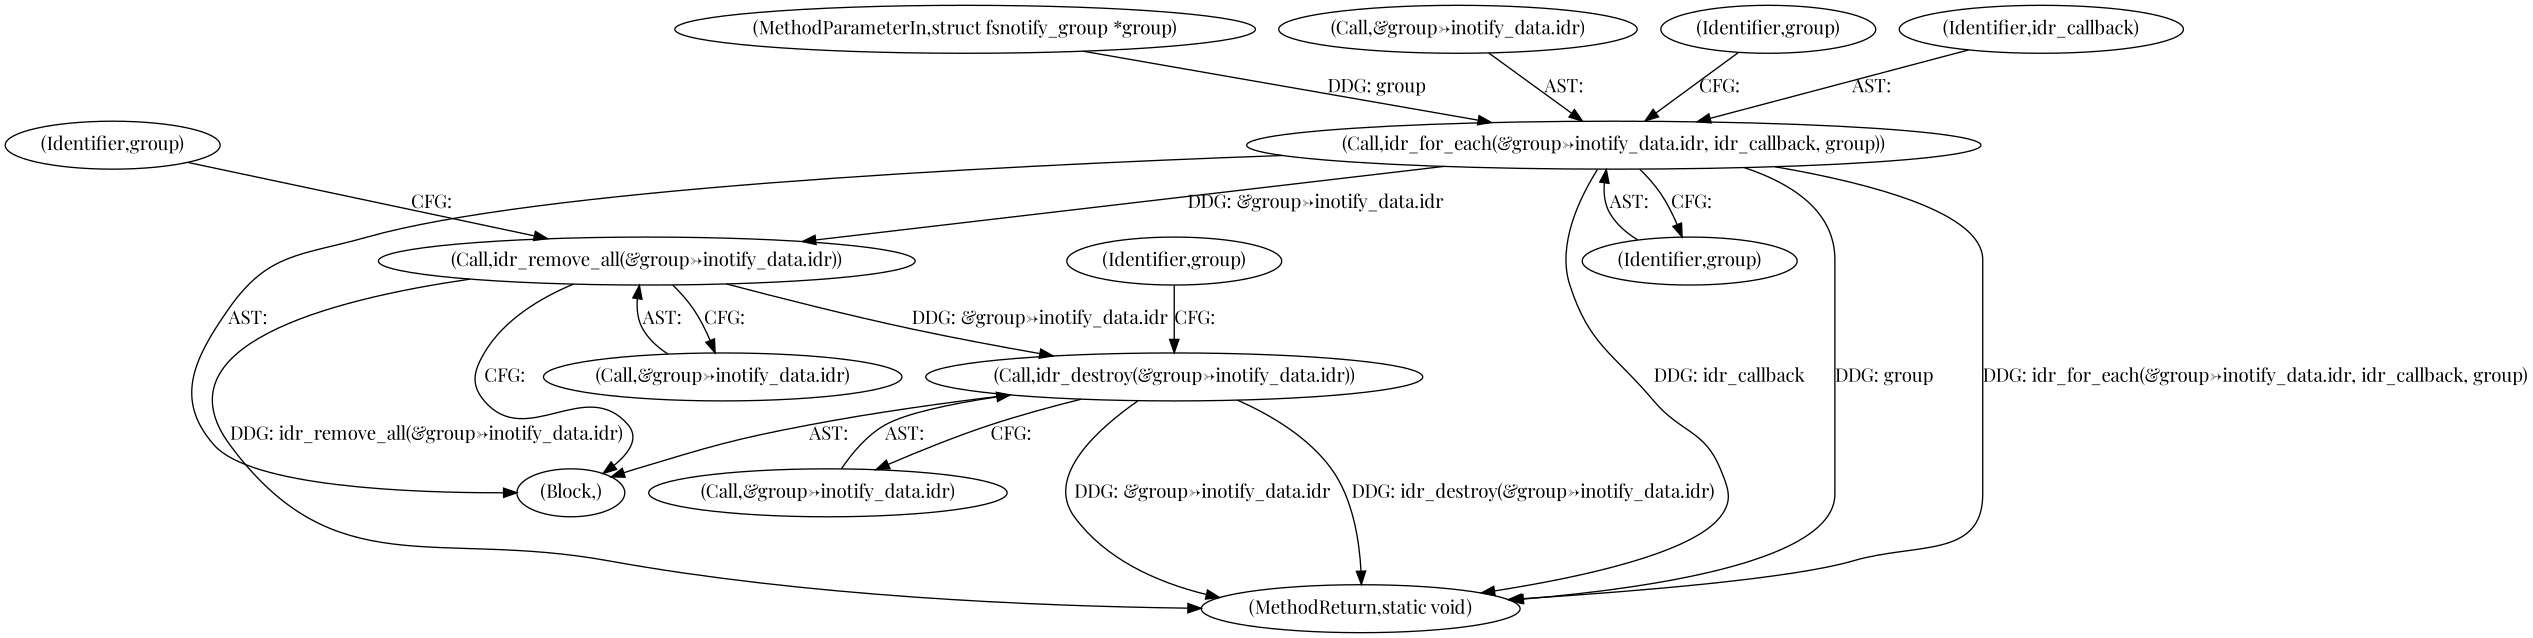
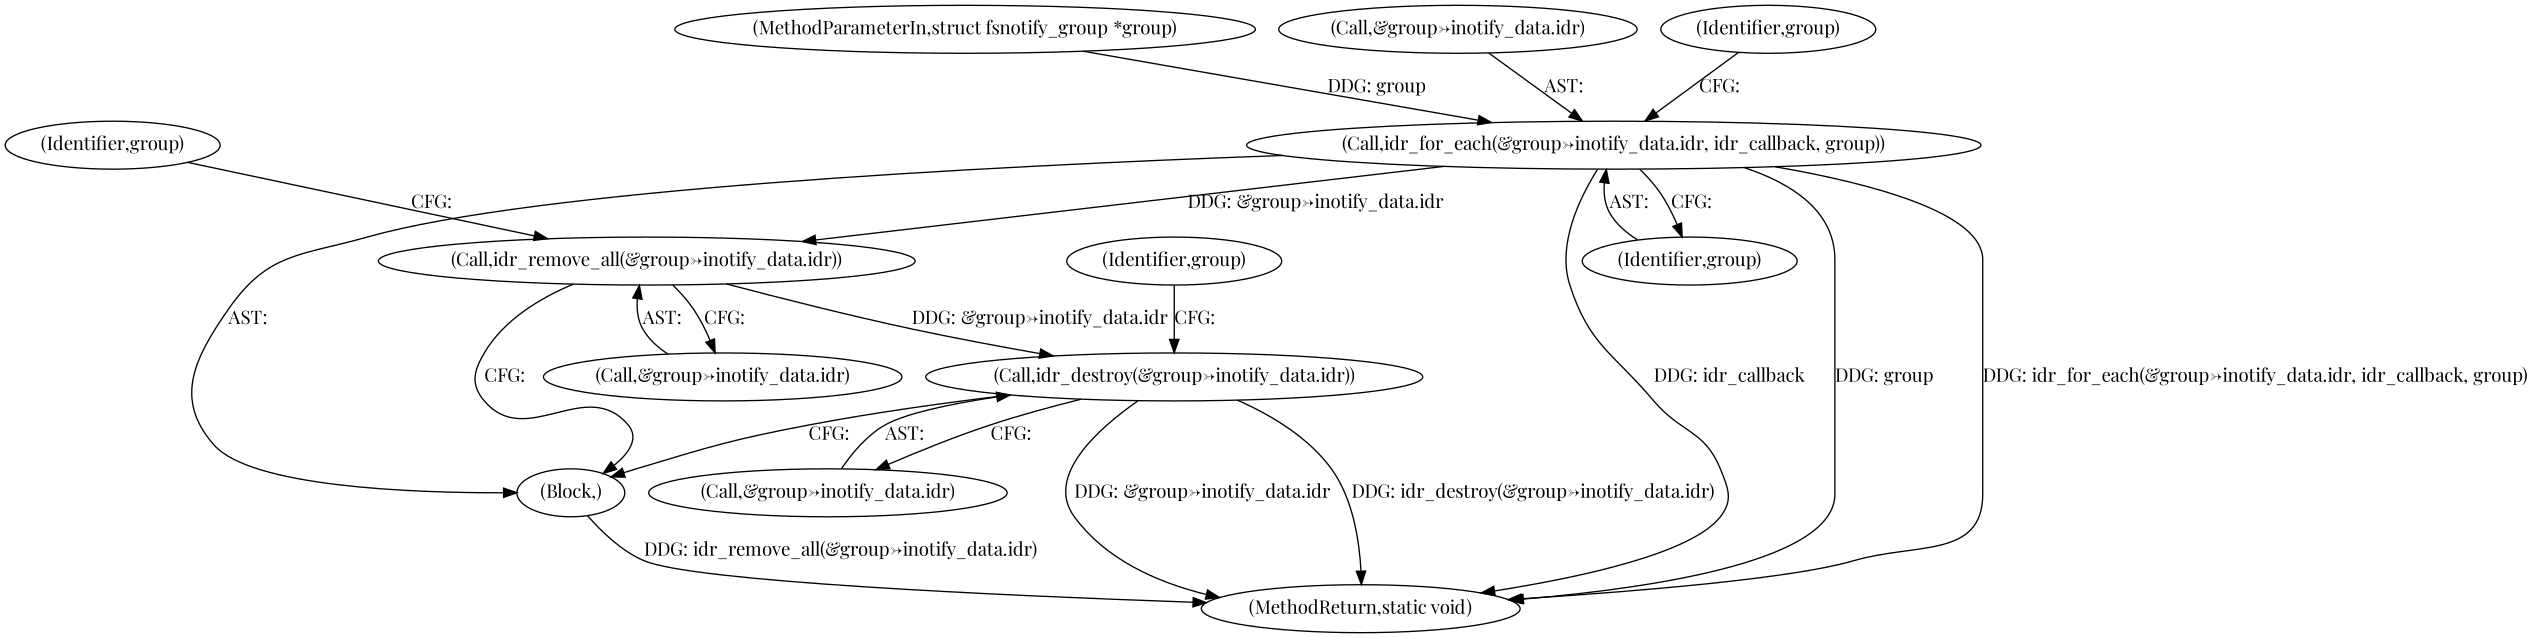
node "(Identifier,idr_callback)": removed
edge "(Call,idr_destroy(&group->inotify_data.idr))" -> "(Block,)": label "AST: " -> "CFG: "
edge "(Call,idr_remove_all(&group->inotify_data.idr))" -> "(MethodReturn,static void)": now "(Block,)" -> "(MethodReturn,static void)"
